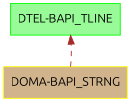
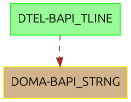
edge "DOMA-BAPI_STRNG" -> "DTEL-BAPI_TLINE": reversed
